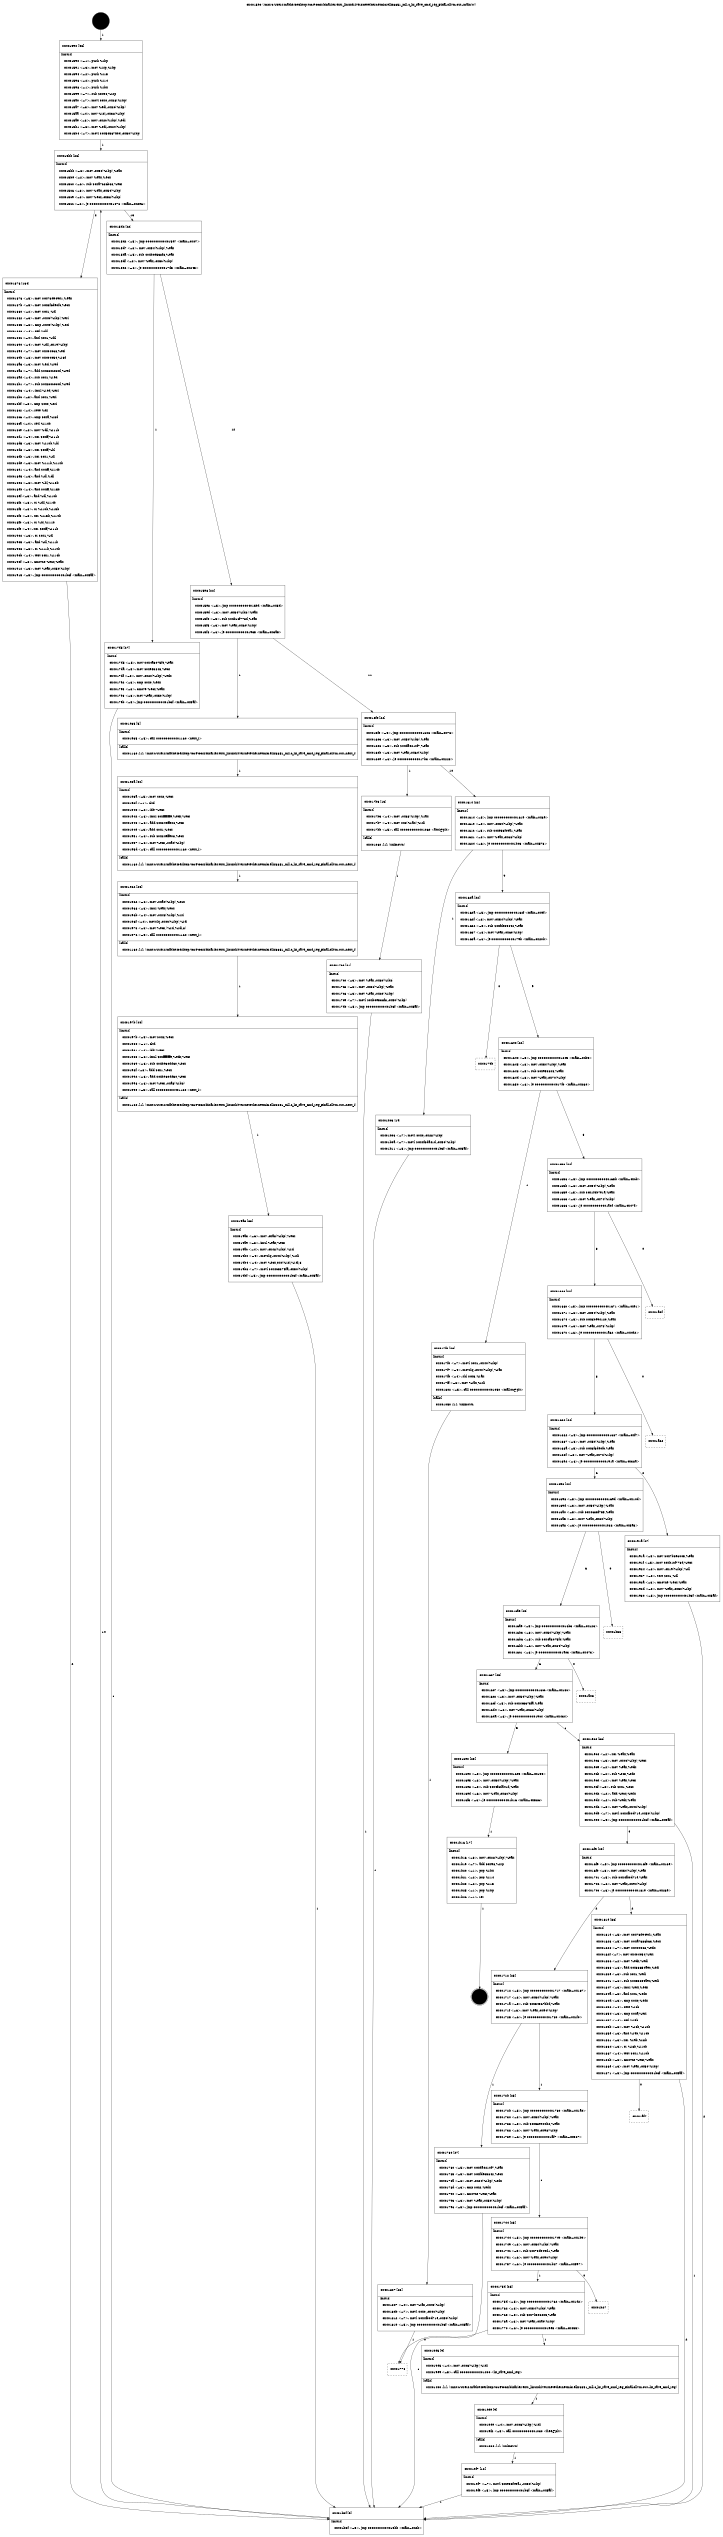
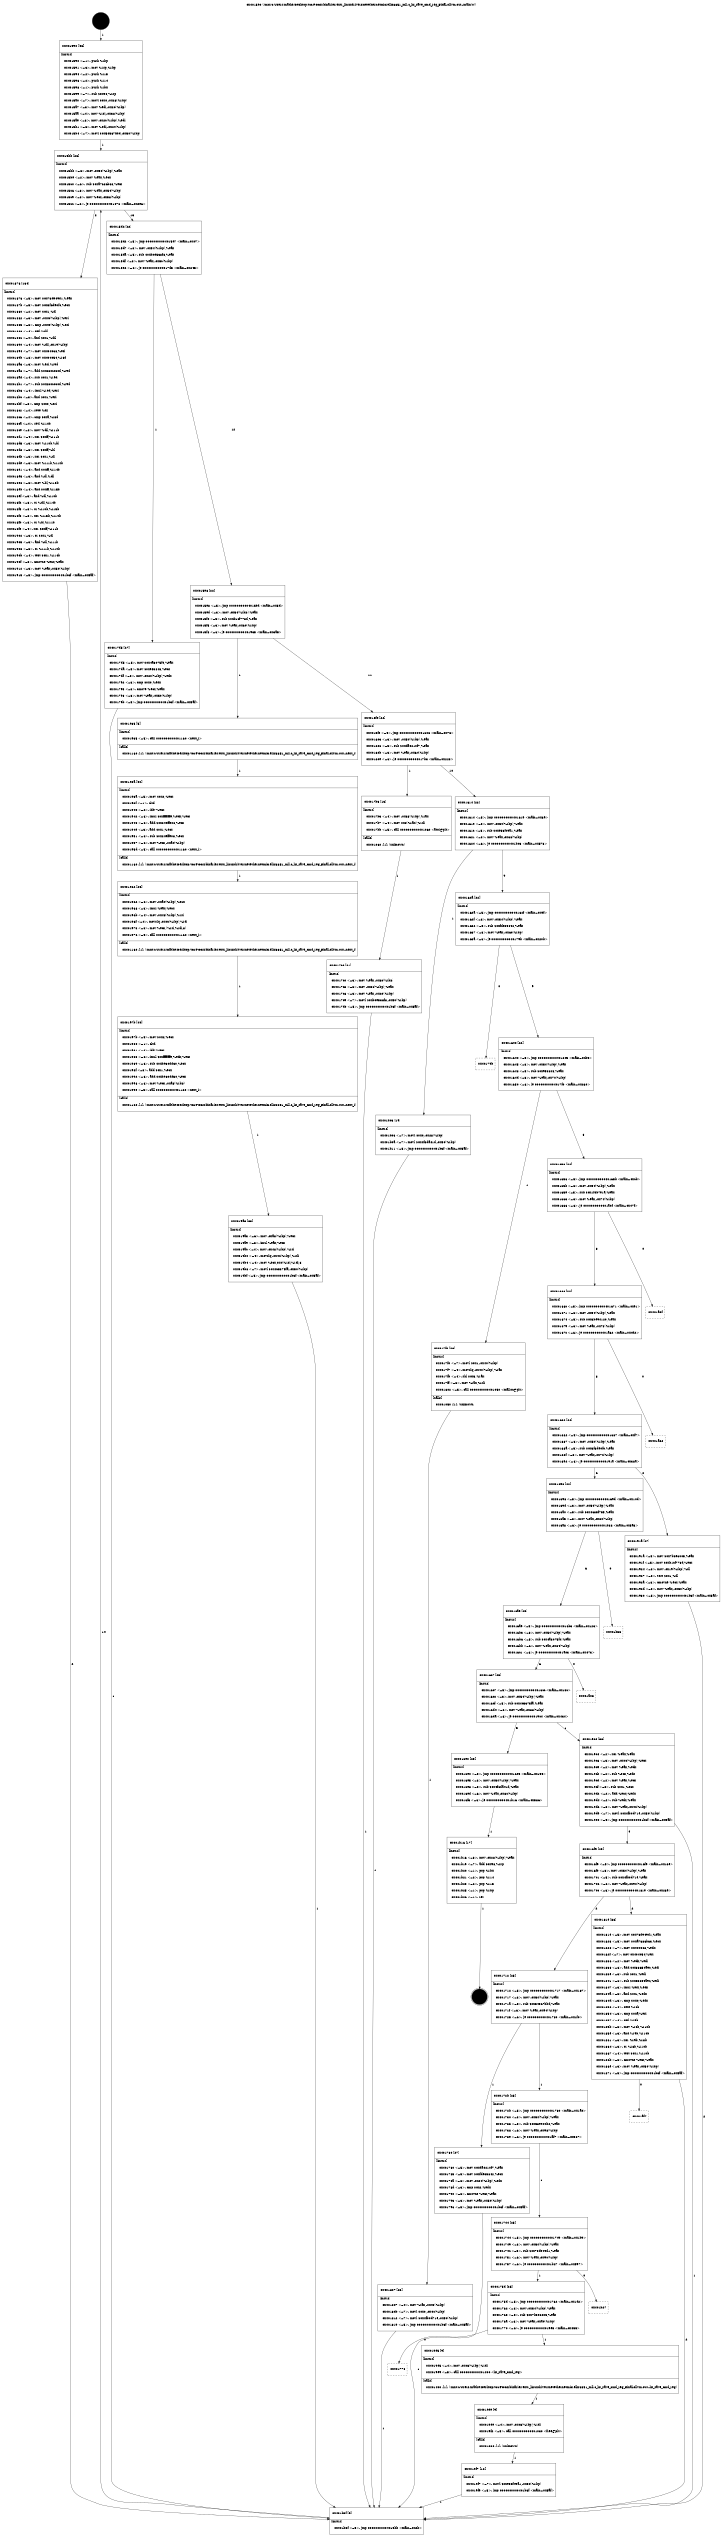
edge "0x401807 [23]" -> "0x401776": now "0x401807 [23]" -> "0x401b3f [5]"
